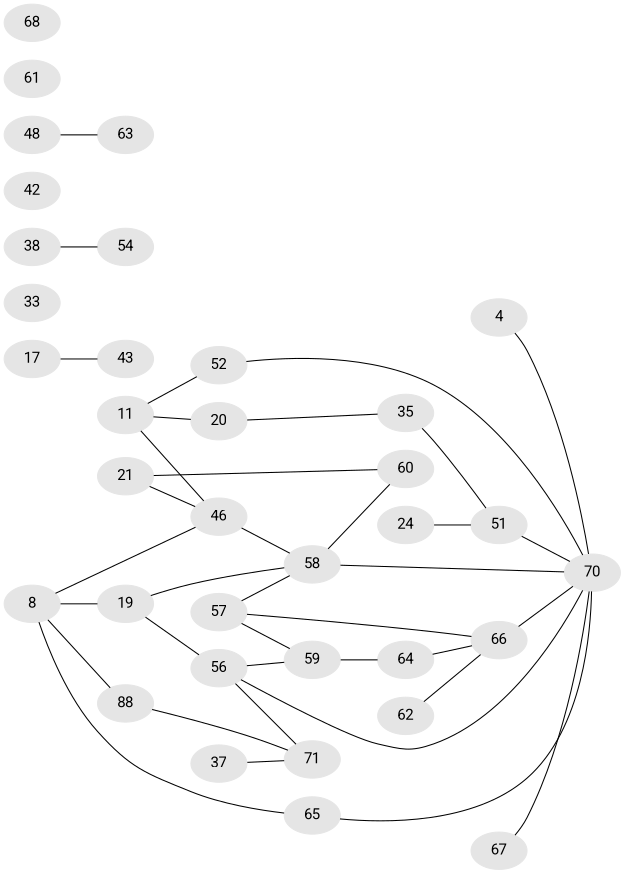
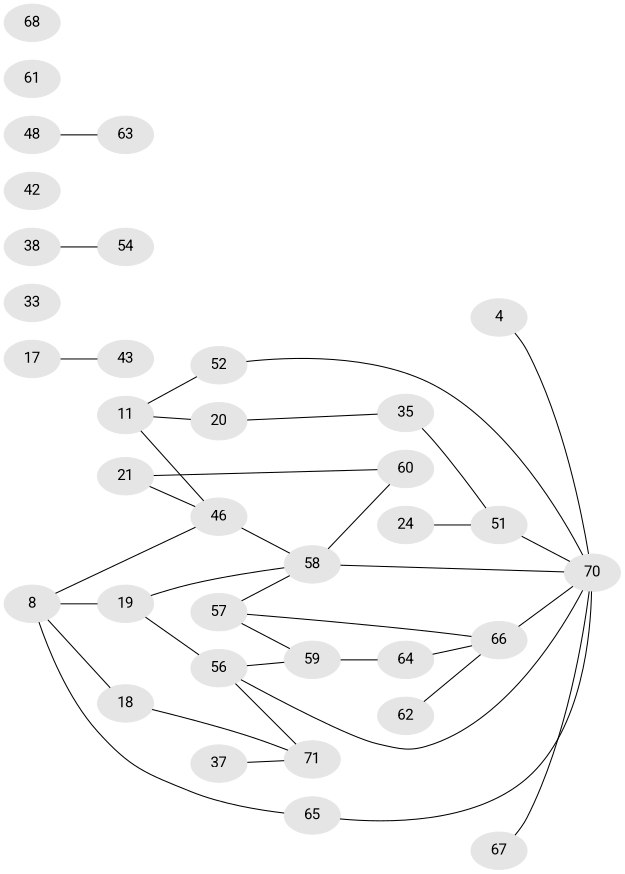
node "88": label "88" -> "18"
